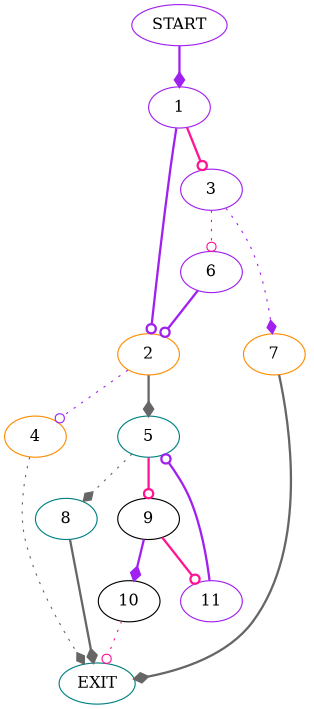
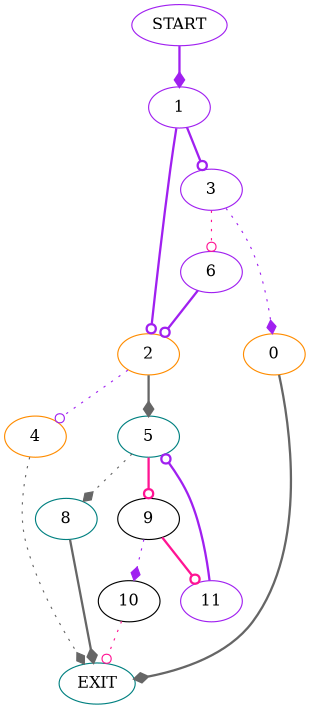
edge "1" -> "3": color deeppink -> purple
node "7": label "7" -> "0"
edge "9" -> "10": style bold -> dotted
